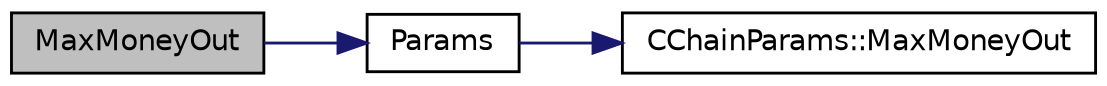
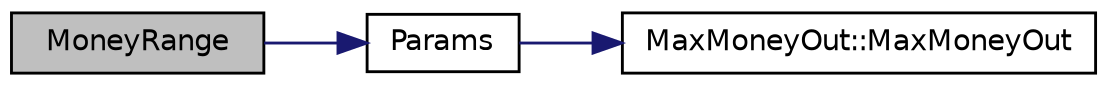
node "MaxMoneyOut": label "MaxMoneyOut" -> "MoneyRange"
node "CChainParams::MaxMoneyOut": label "CChainParams::MaxMoneyOut" -> "MaxMoneyOut::MaxMoneyOut"
